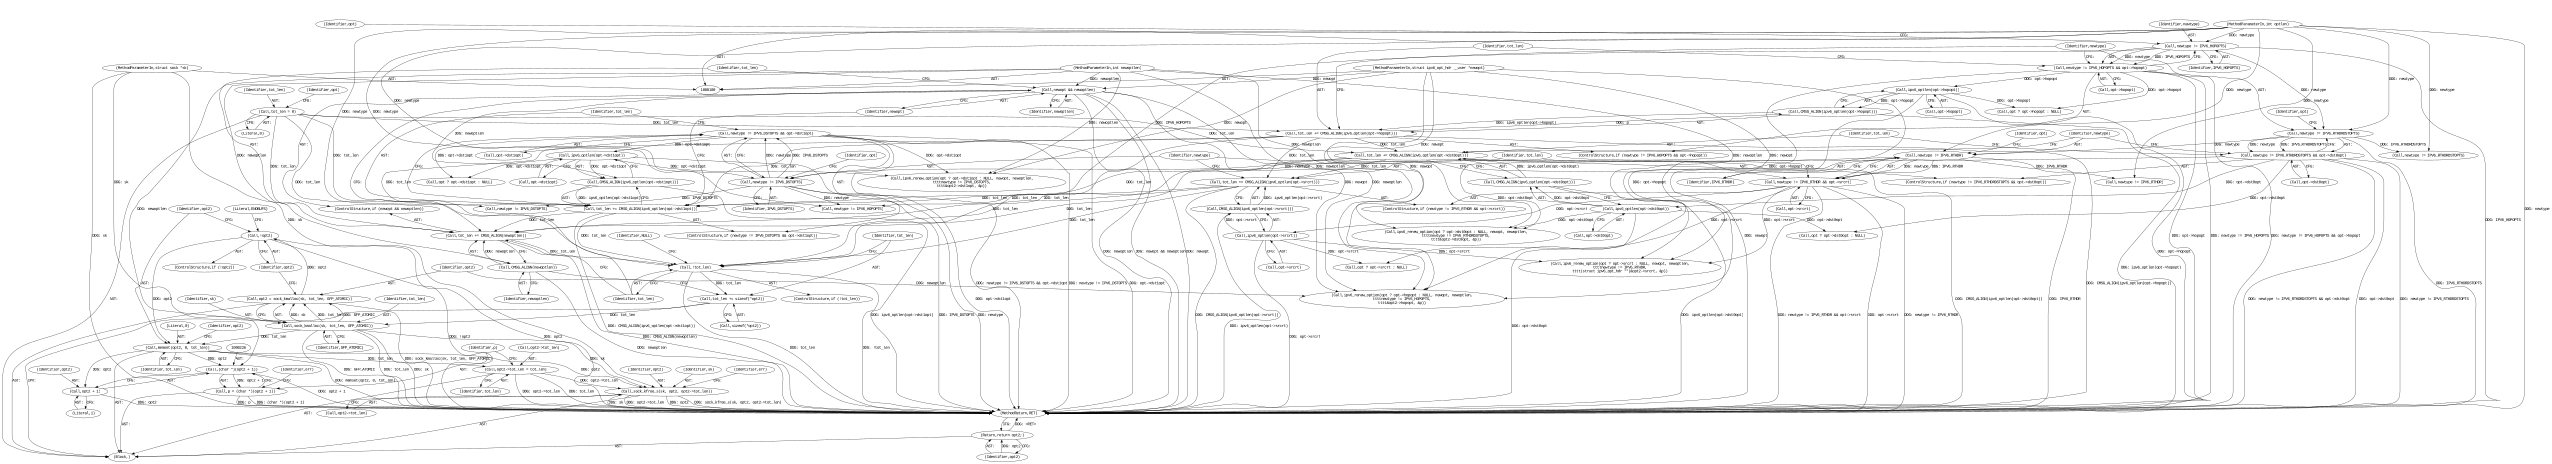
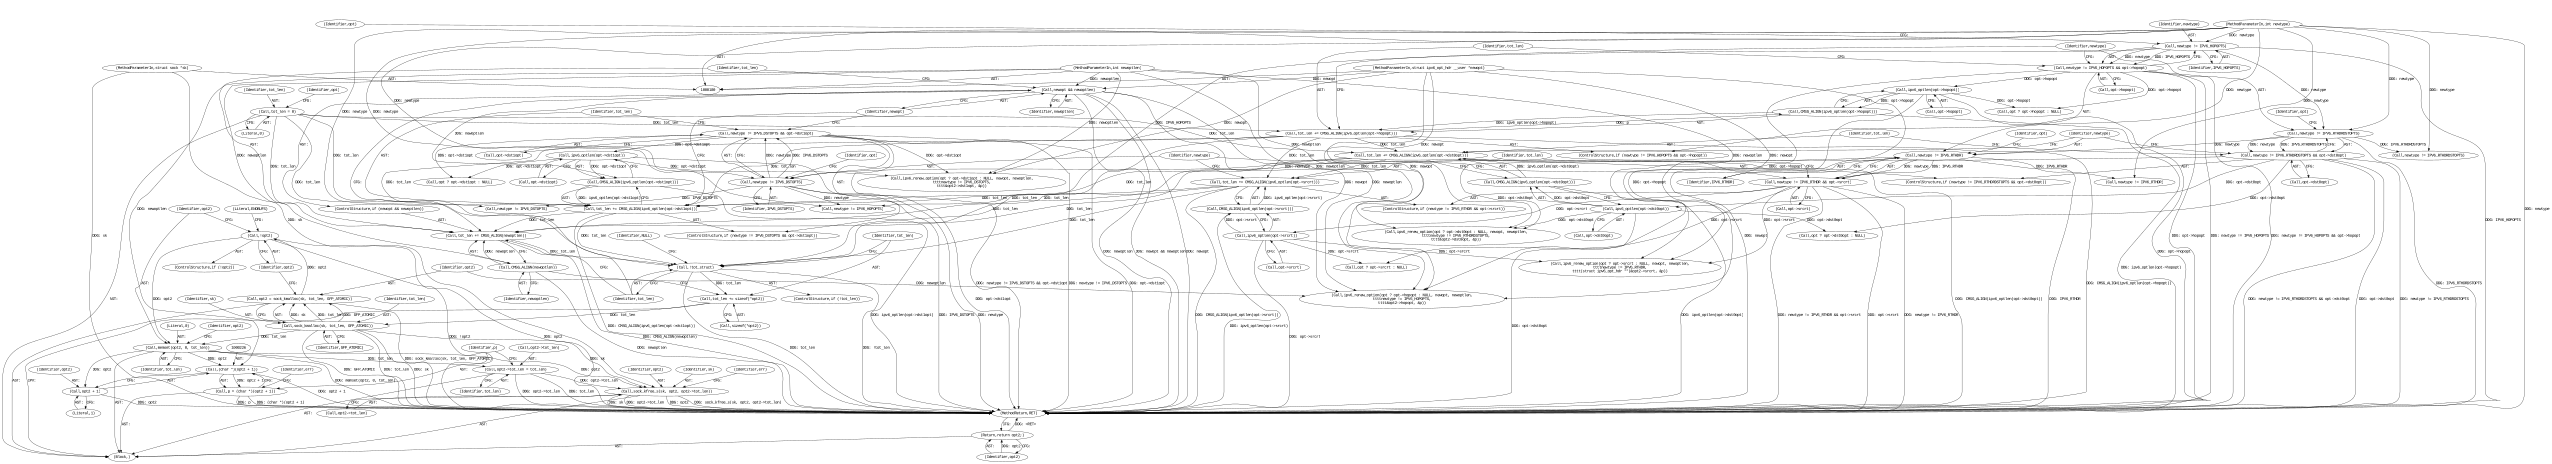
node "(MethodParameterIn,int optlen)": label "(MethodParameterIn,int optlen)" -> "(MethodParameterIn,int newtype)"
edge "(Call,tot_len += CMSG_ALIGN(ipv6_optlen(opt->dst1opt)))" -> "(Call,newtype != IPV6_DSTOPTS && opt->dst1opt)": now "(Identifier,newopt)" -> "(Call,newtype != IPV6_DSTOPTS && opt->dst1opt)"
edge "(Call,tot_len += CMSG_ALIGN(newoptlen))" -> "(ControlStructure,if (newopt && newoptlen))": reversed
edge "(MethodParameterIn,struct sock *sk)" -> "(Call,sock_kmalloc(sk, tot_len, GFP_ATOMIC))": removed, label "DDG: sk"
node "(Call,!tot_len)": label "(Call,!tot_len)" -> "(Call,!tot_struct)"
